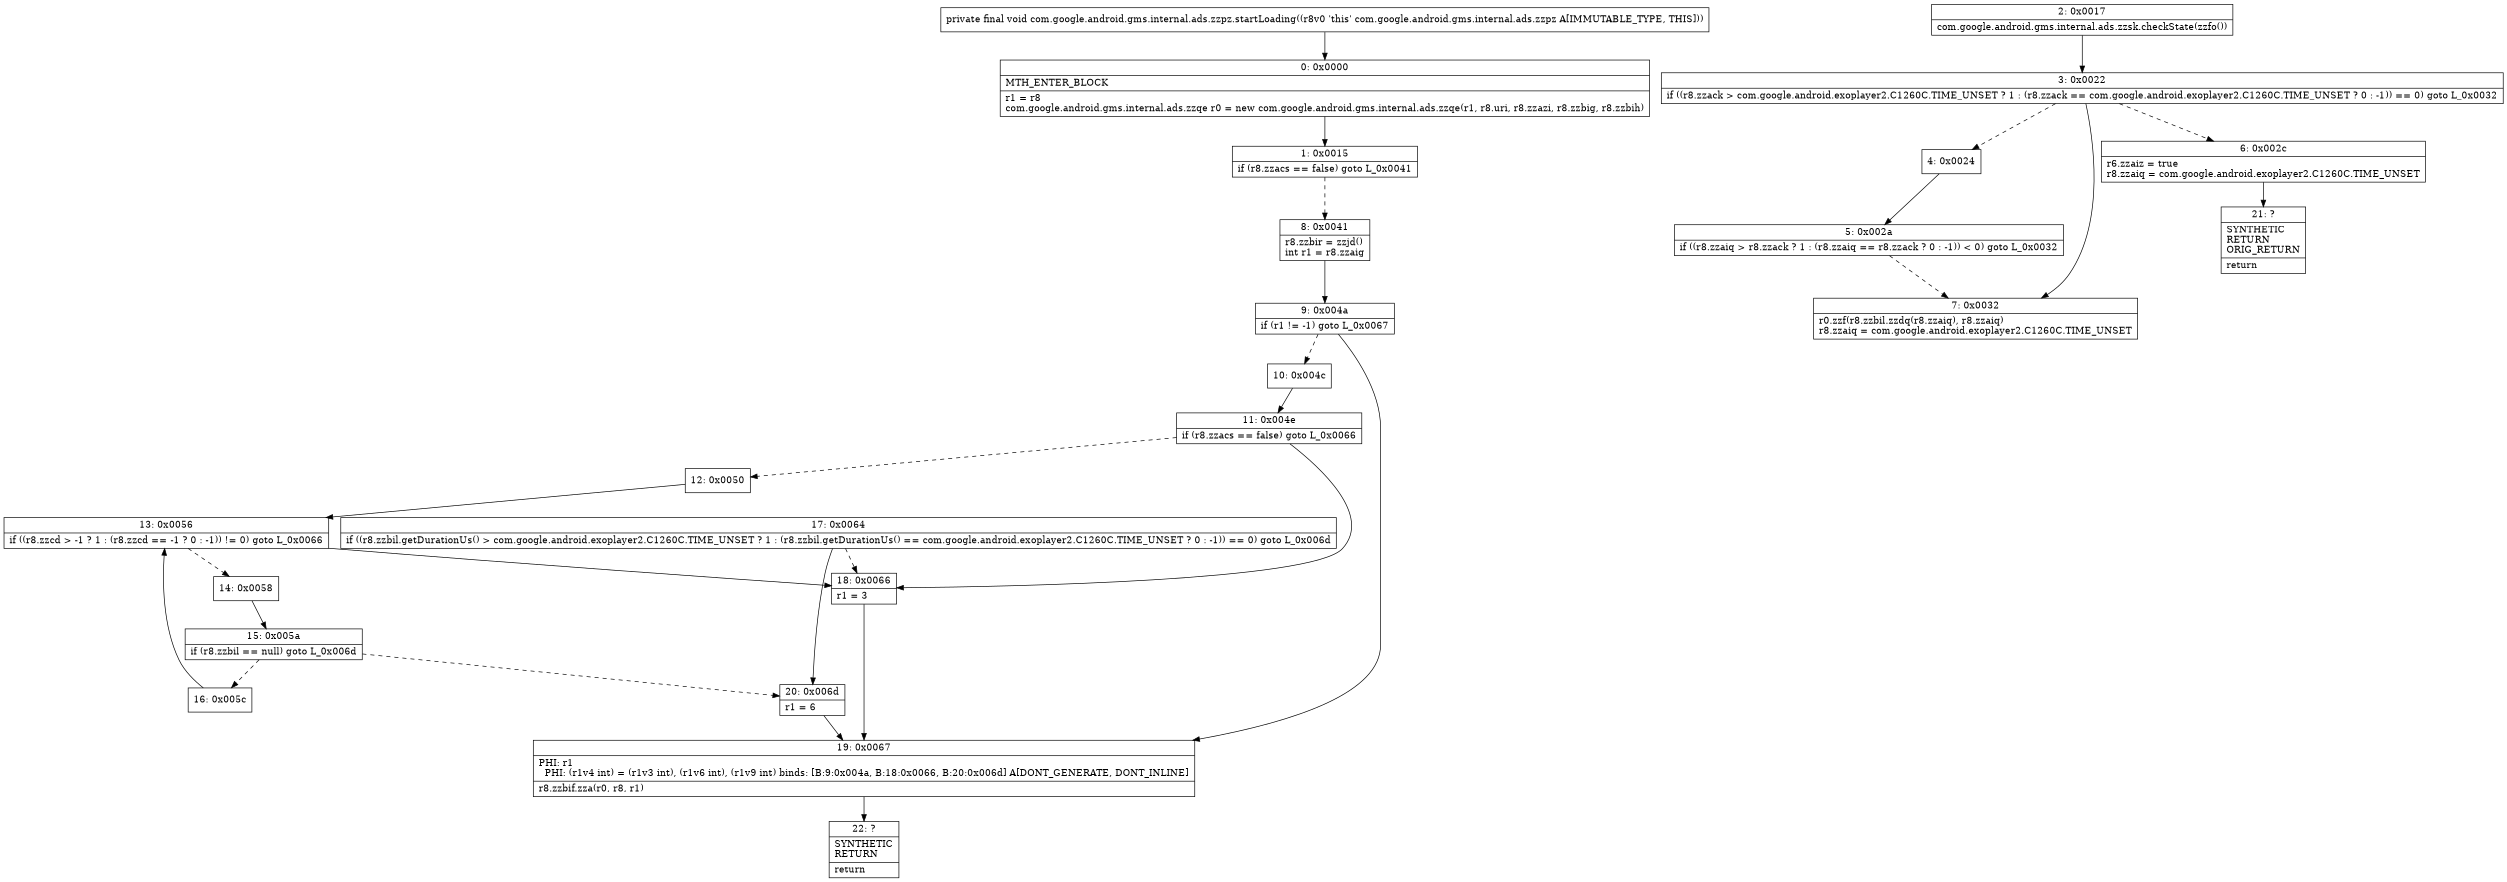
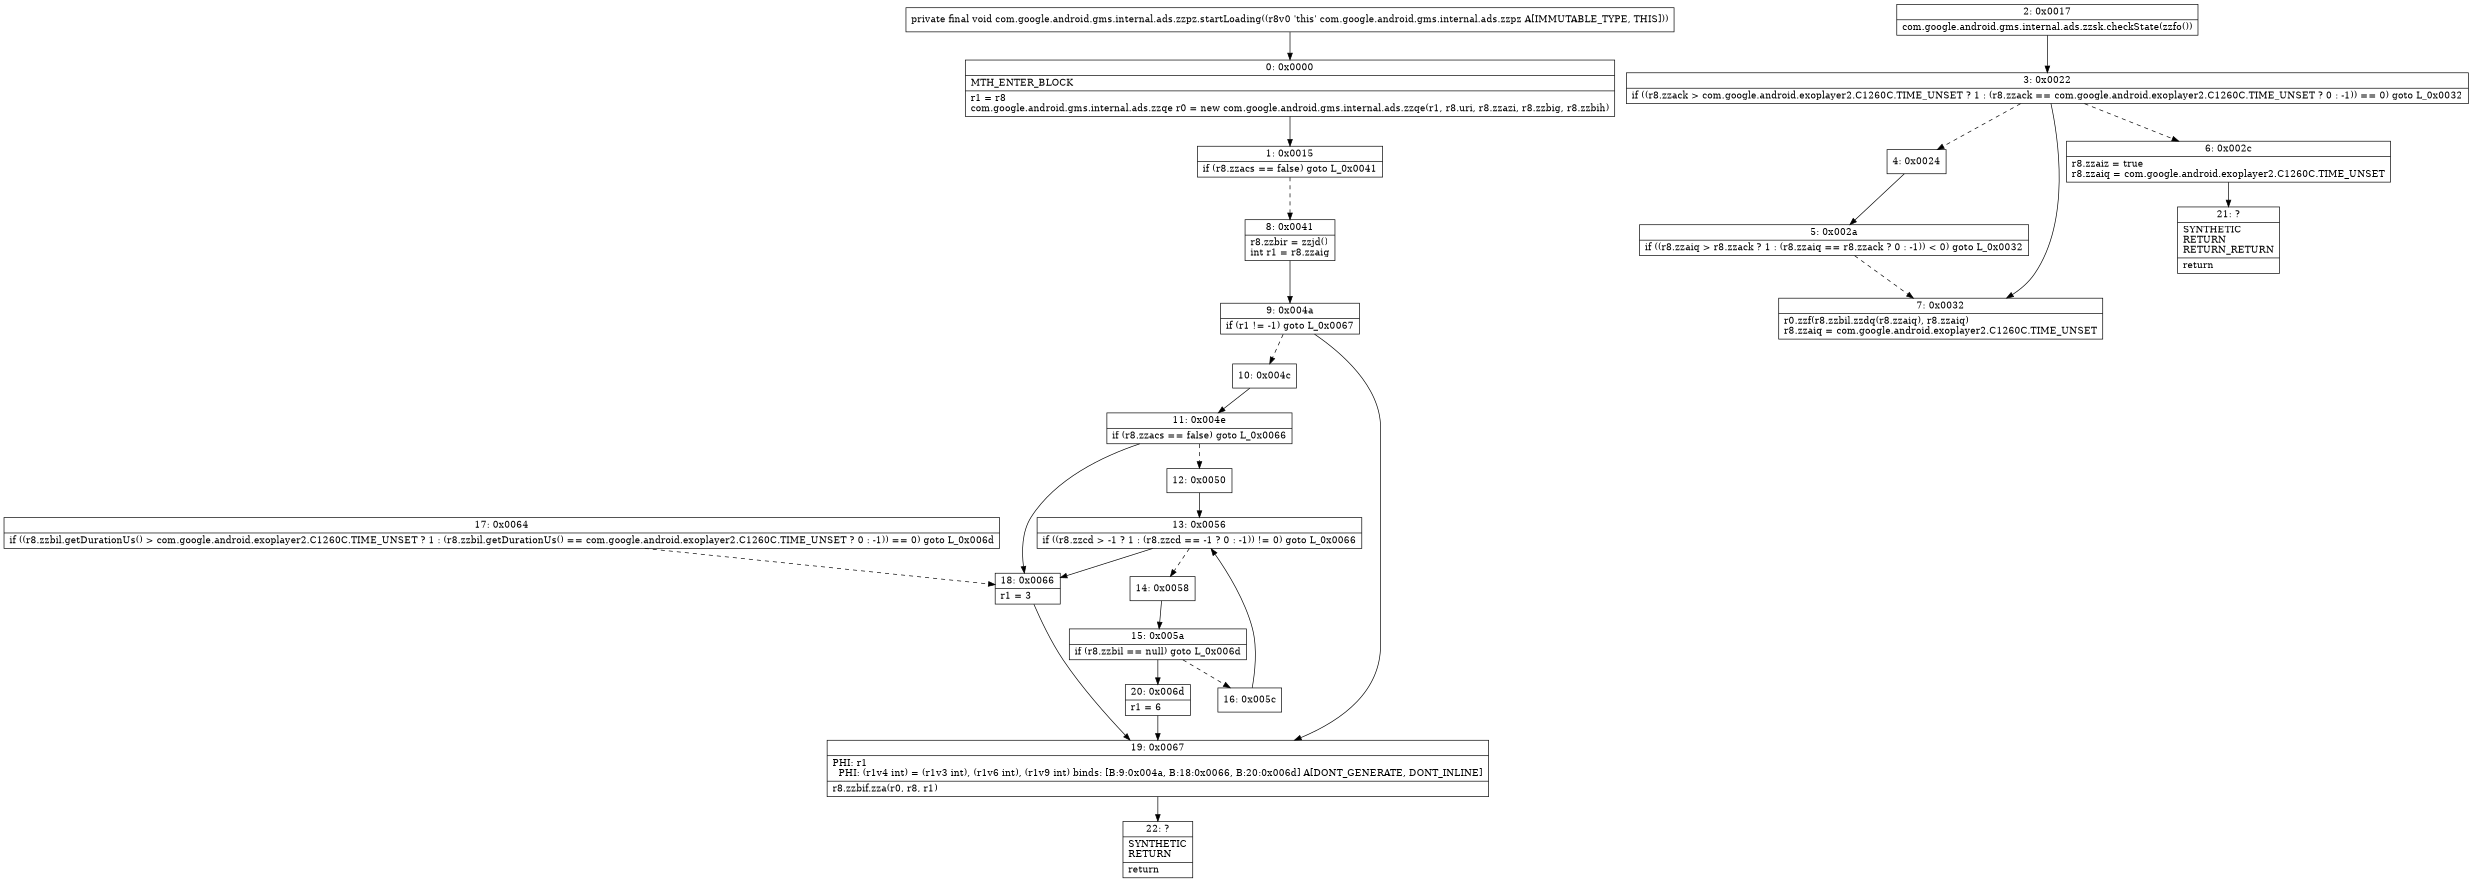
node "6: 0x002c": text "r6.zzaiz = true" -> "r8.zzaiz = true"
node "21: ?": text "ORIG_RETURN" -> "RETURN_RETURN"
edge "17: 0x0064" -> "20: 0x006d": removed
edge "15: 0x005a" -> "20: 0x006d": style dashed -> solid
